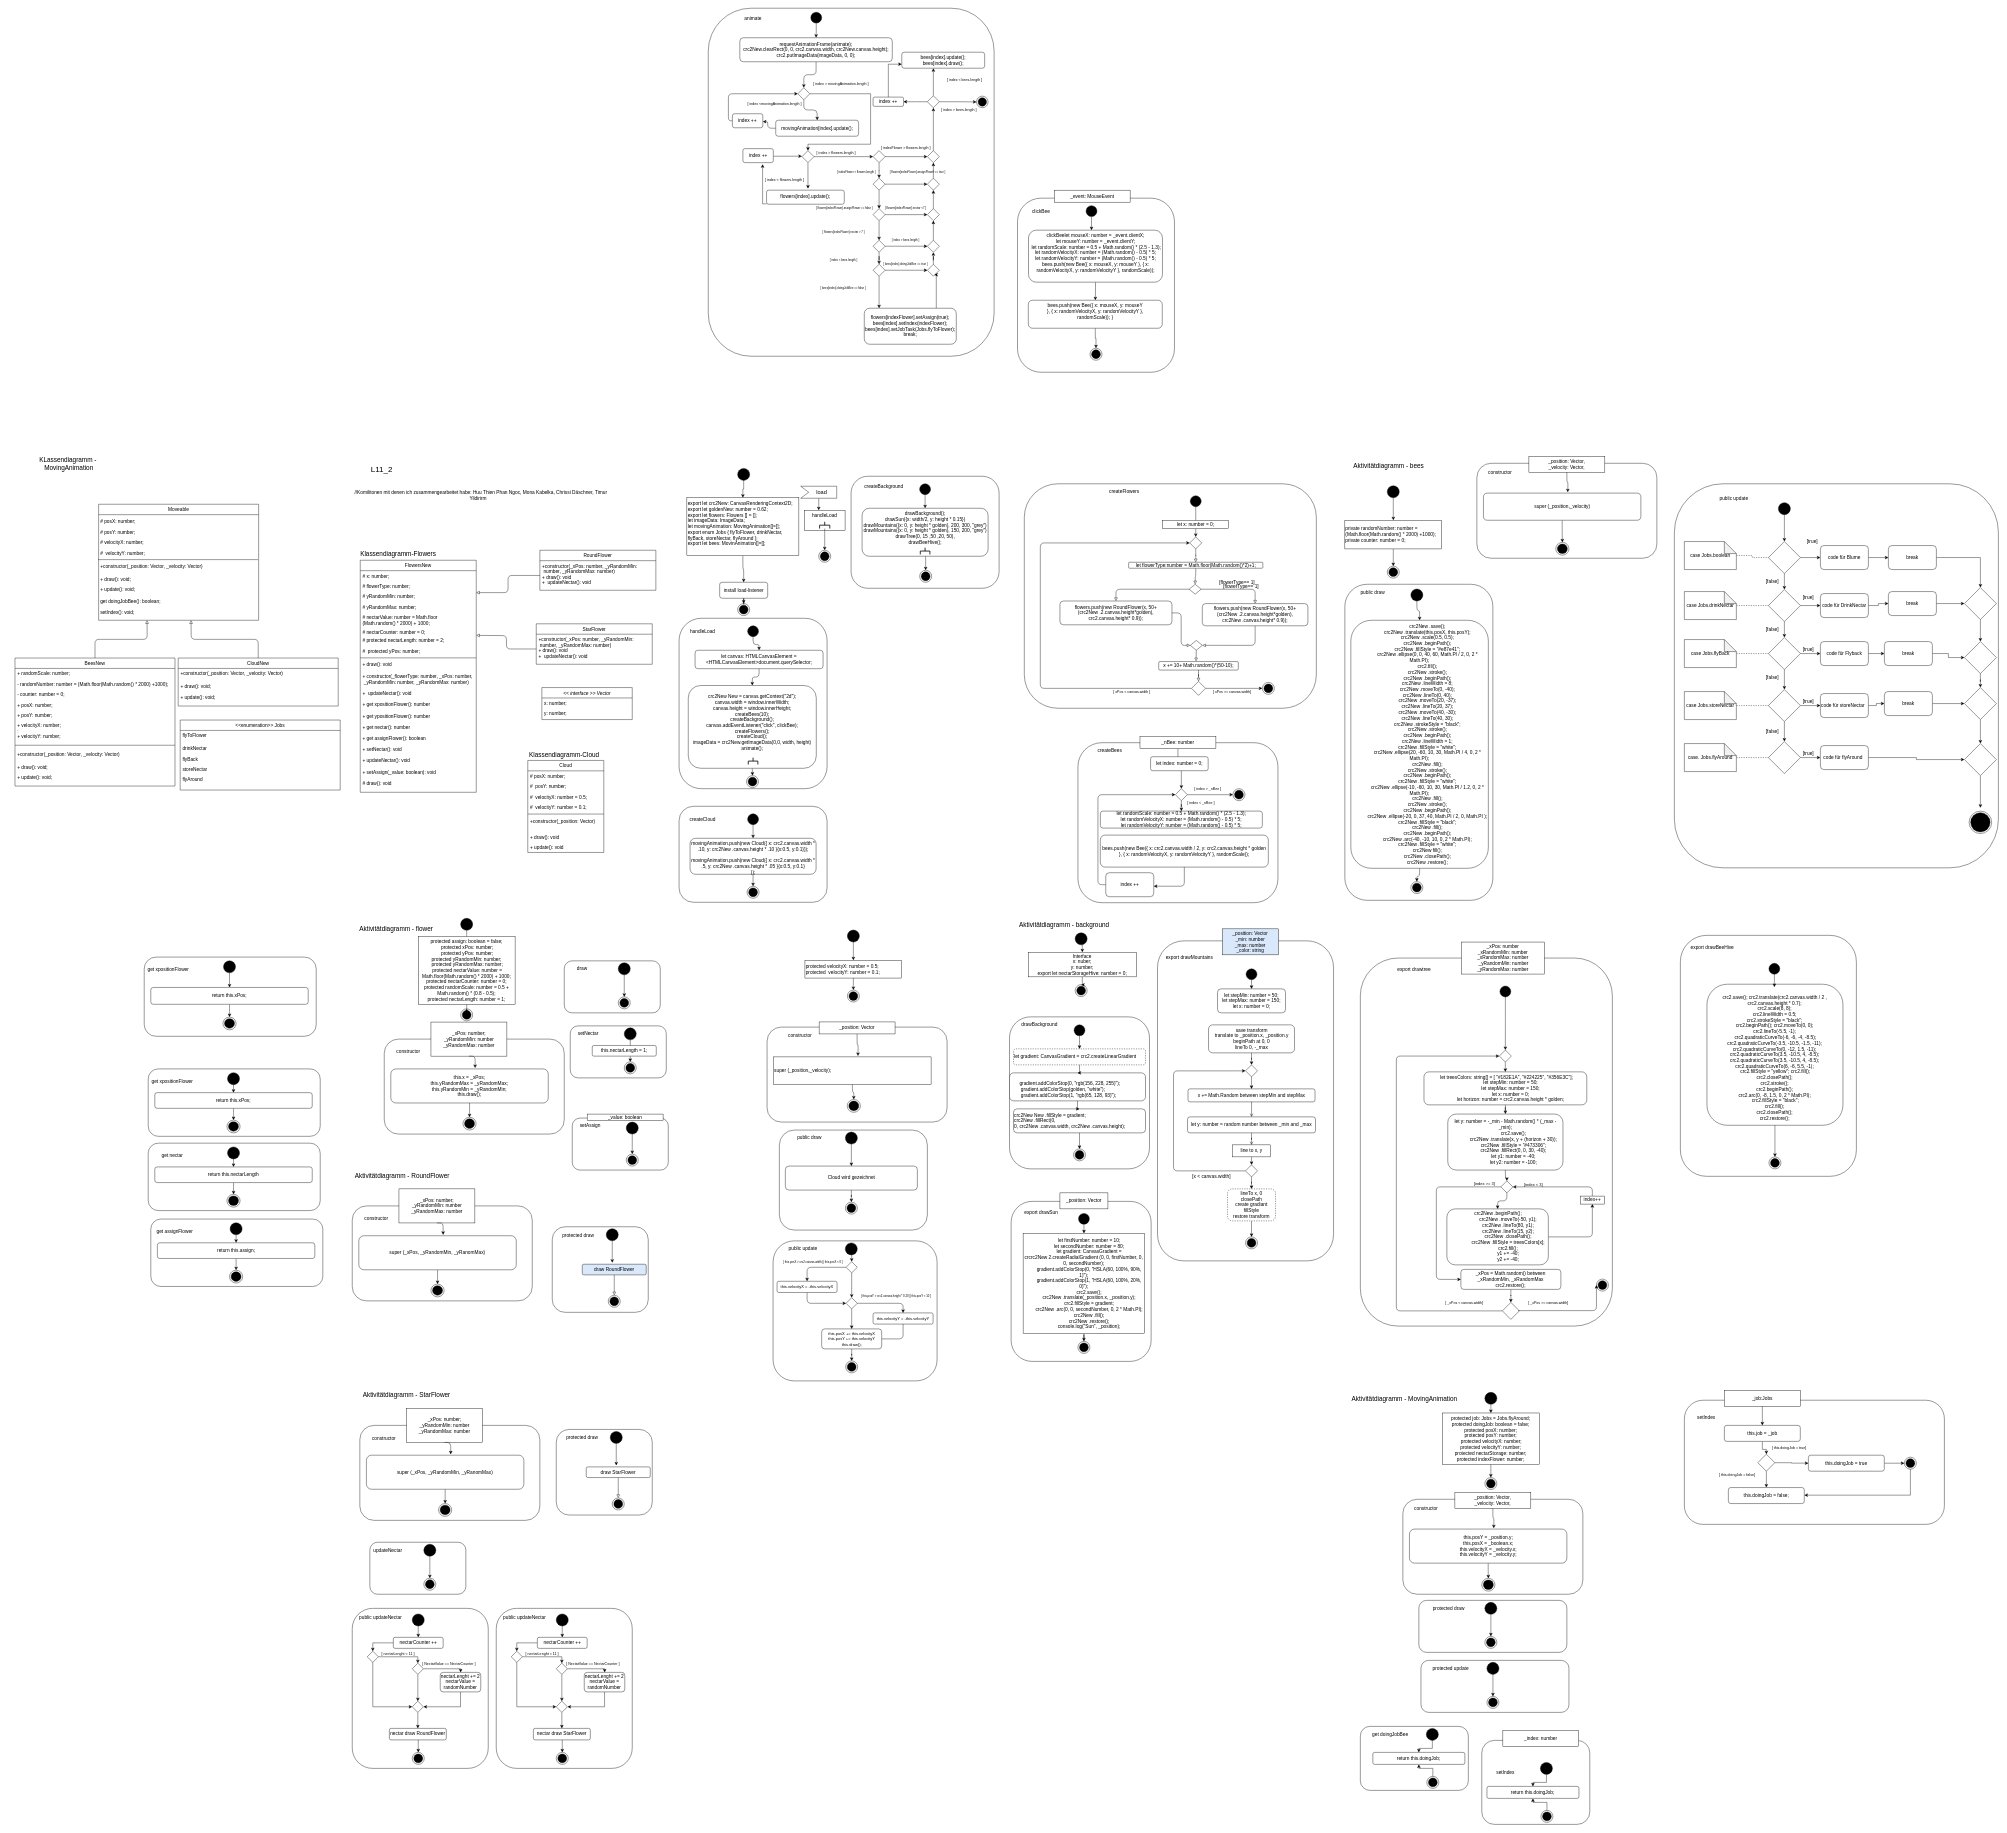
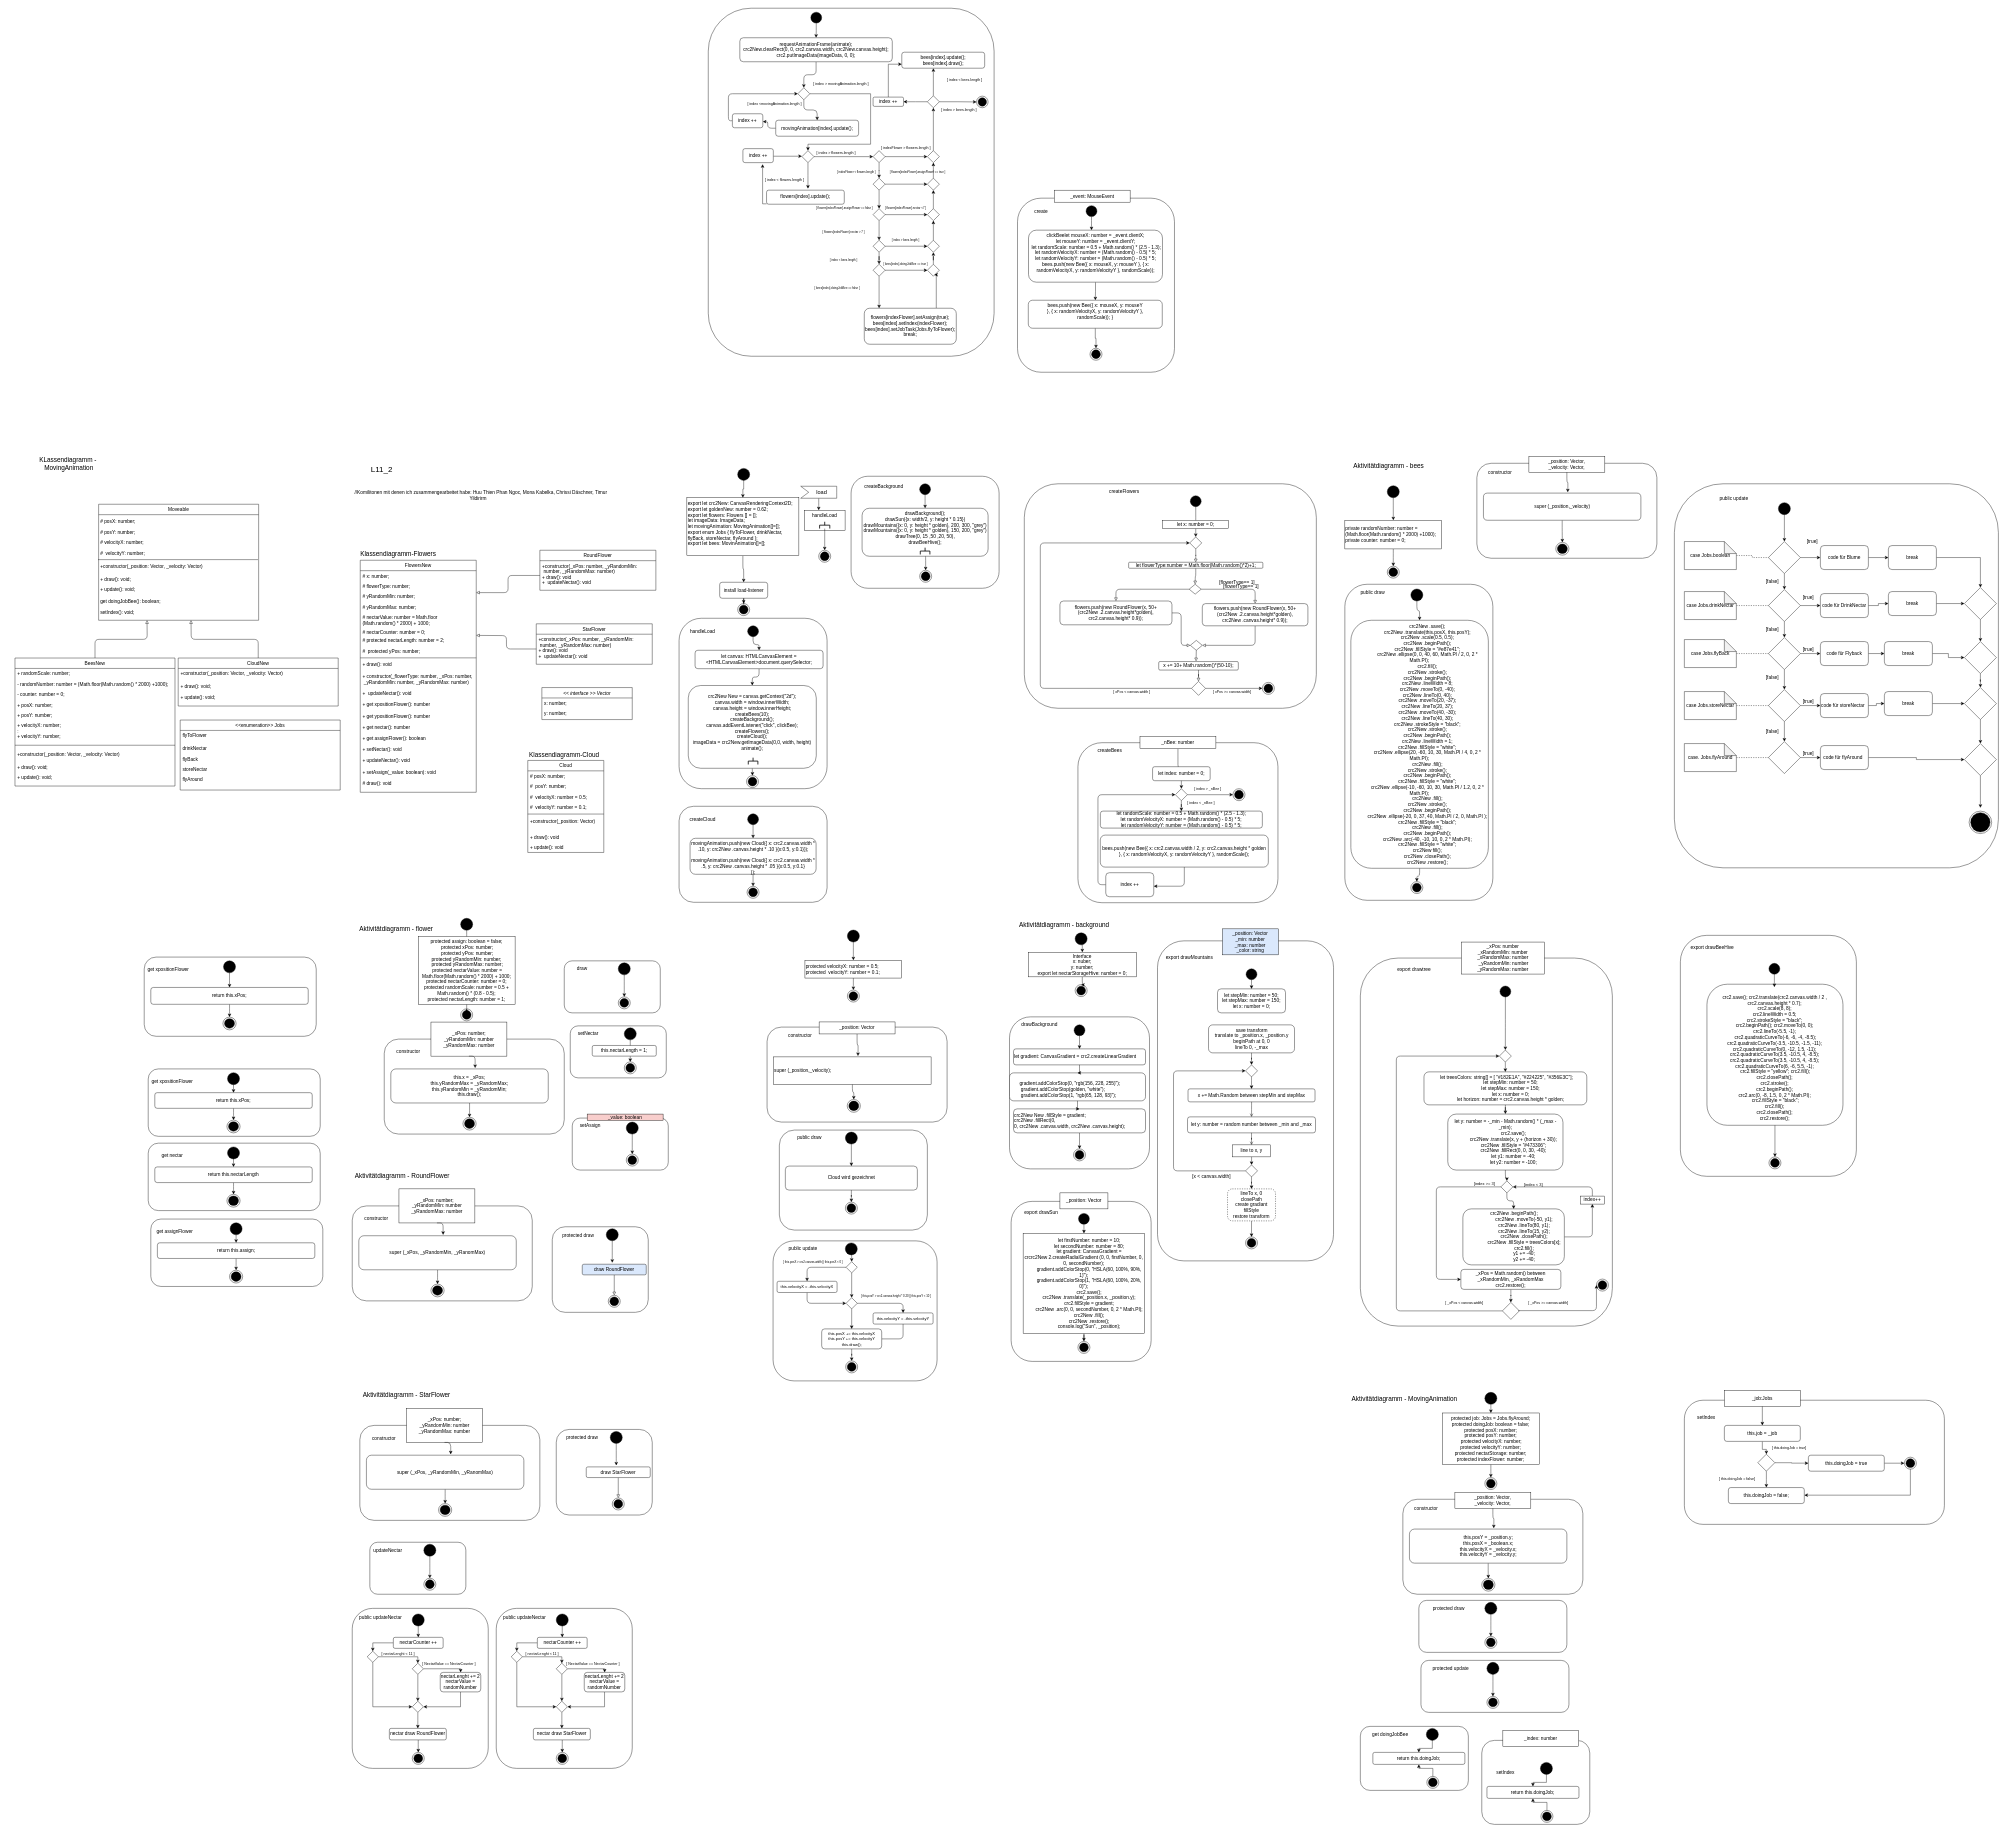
node "animate": removed
node "clickBee": label "clickBee" -> "create"
node "[ bees[index].doingJobBee == false ]": moved (843, 288) -> (837, 288)
node "let index: number = 0;": moved (1179, 764) -> (1181, 774)
node "let gradient: CanvasGradient = crc2.createLinearGradient": style dashed -> solid
node "_value: boolean": fillcolor #ffffff -> #f8cecc
node "crc2New .beginPath(); crc2New .moveTo(-50, y1); crc2New .lineTo(80, y1); crc2New .lineTo(15, y2); crc2New .closePath(); crc2New .fillStyle = treesColors[x]; crc2.fill(); y1 += -40; y2 += -40;": moved (1497, 1237) -> (1513, 1237)
node "[ this.doingJob = false]": moved (1737, 1475) -> (1737, 1479)
